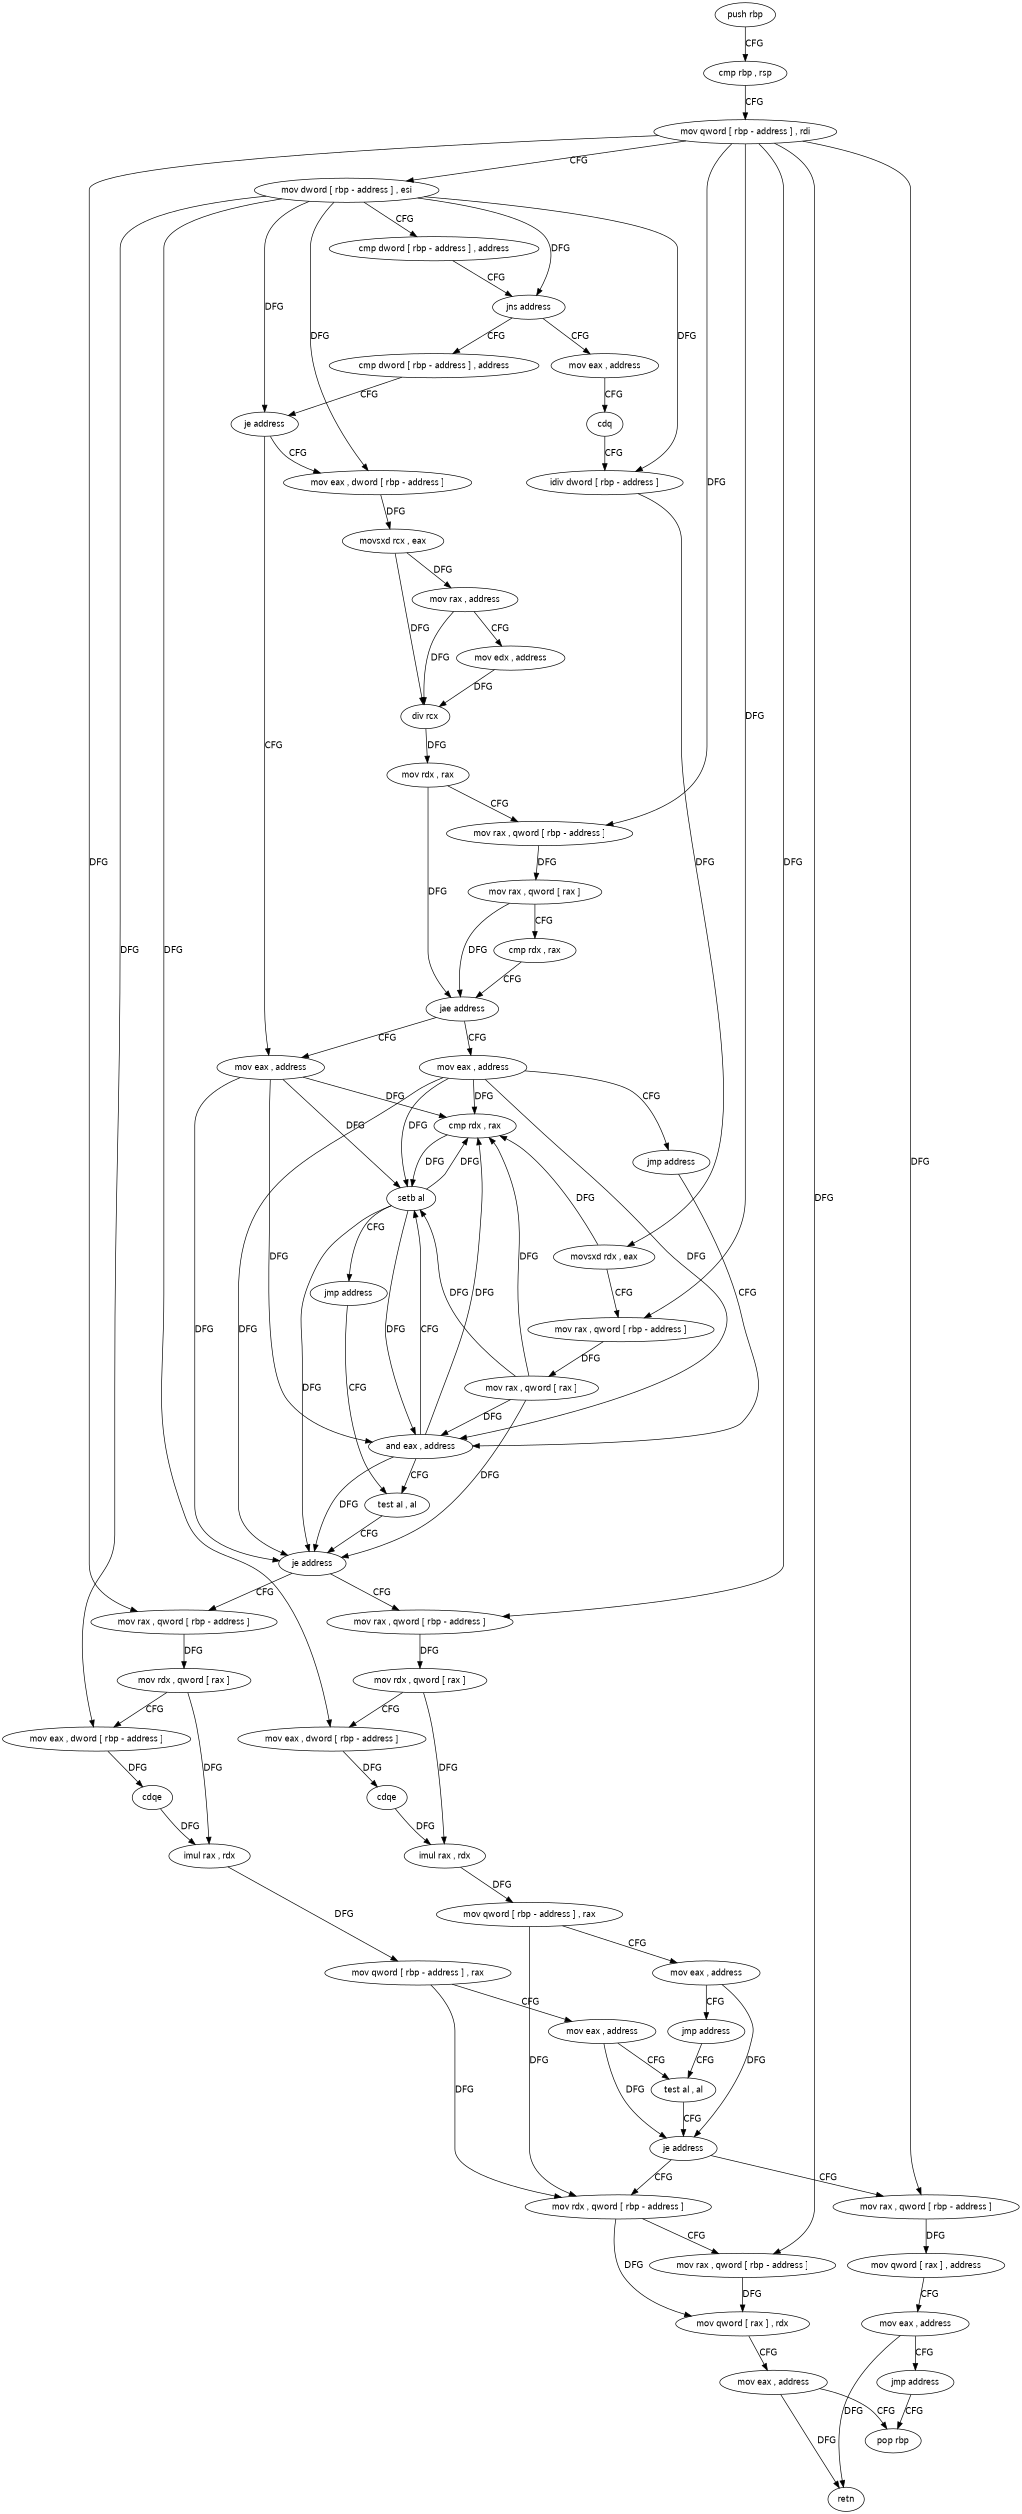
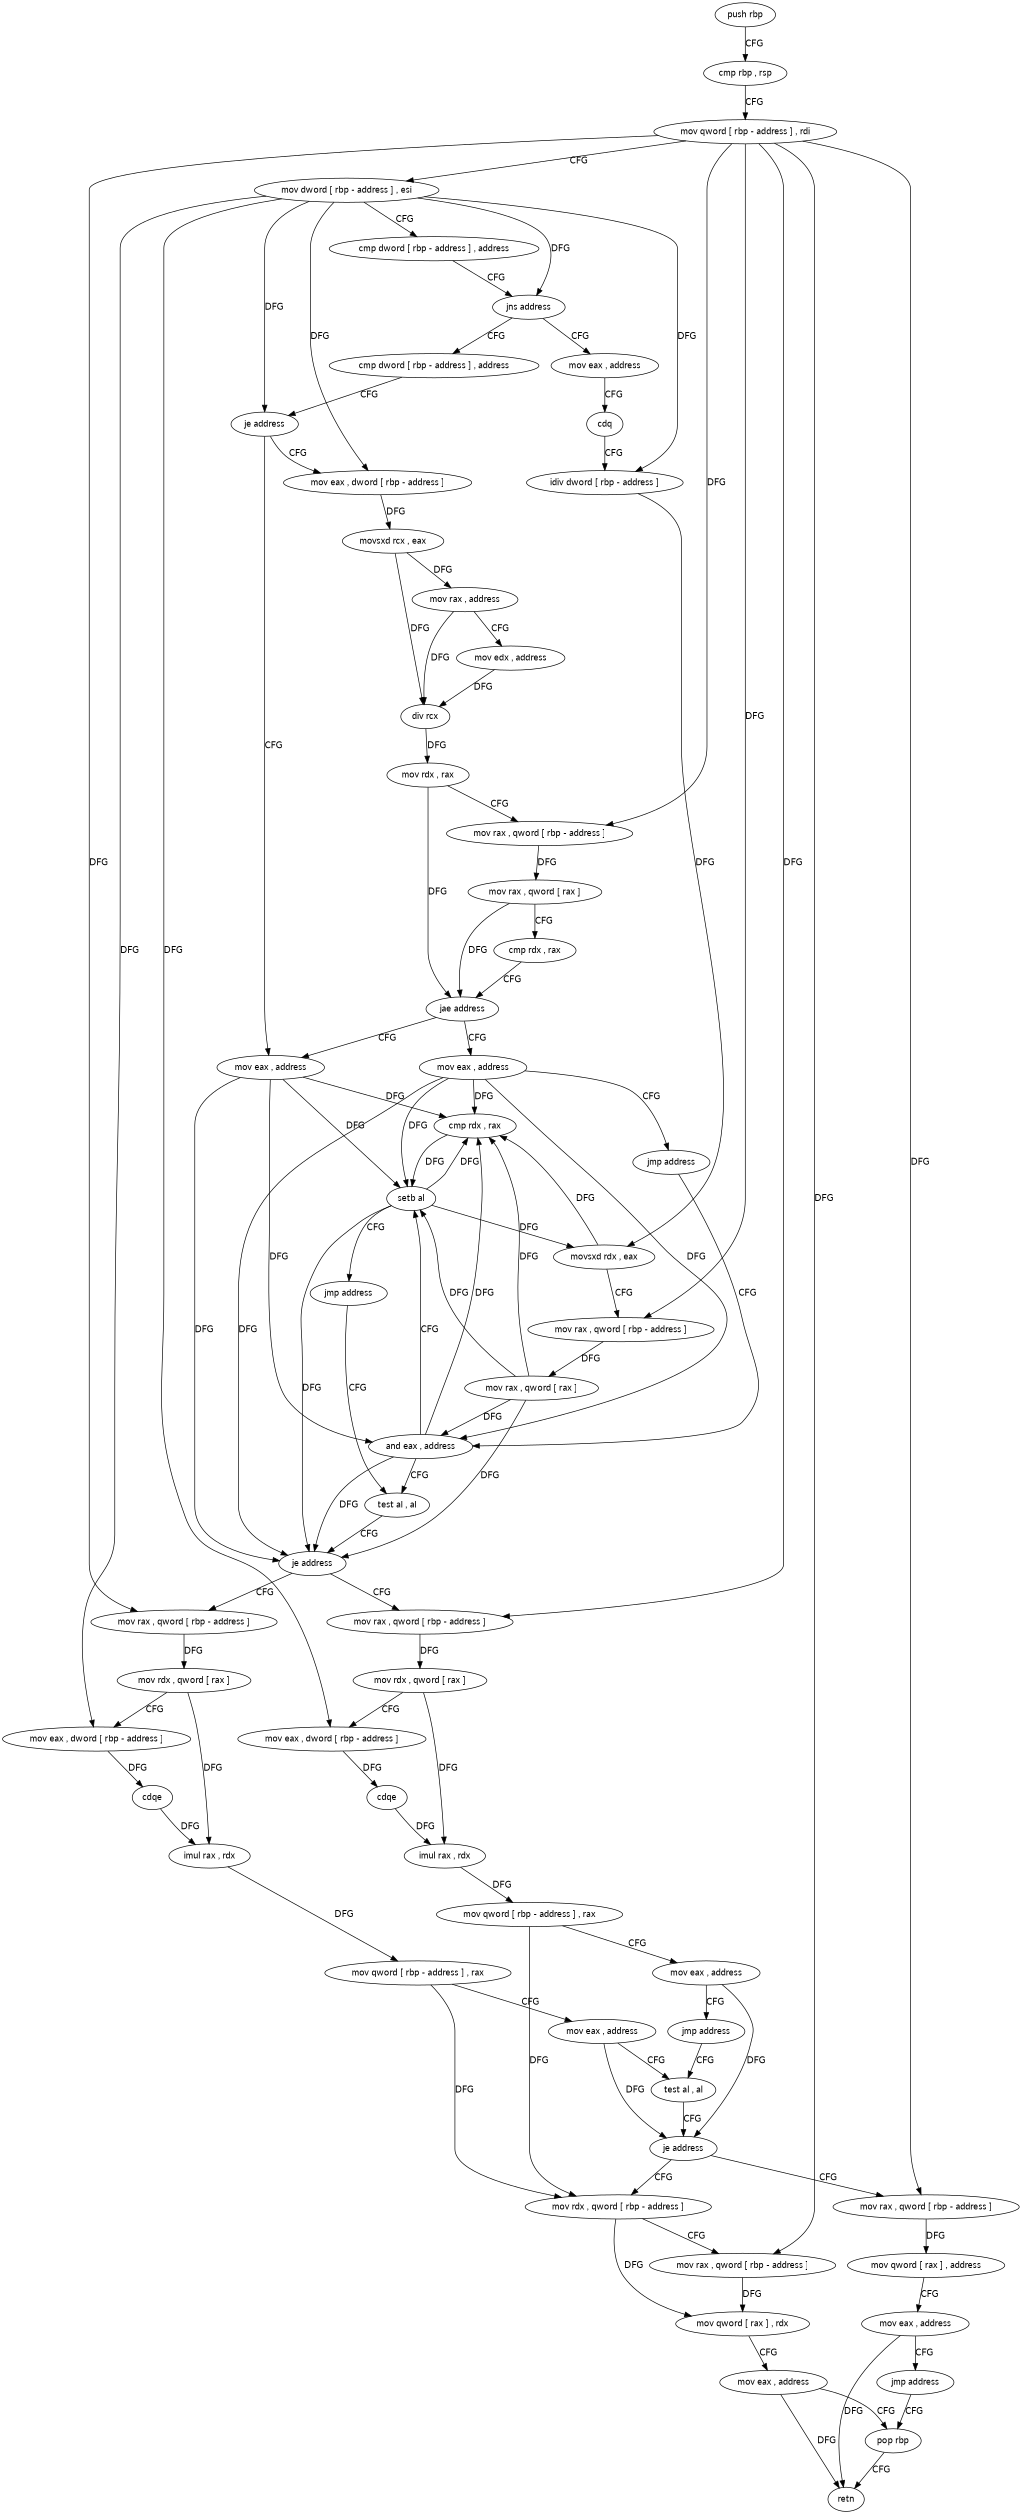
edge "setb al" -> "and eax , address": now "setb al" -> "movsxd rdx , eax"
edge "pop rbp" -> "retn": added, label "CFG"
